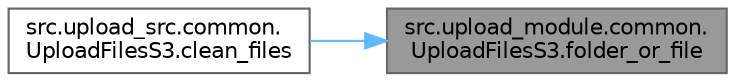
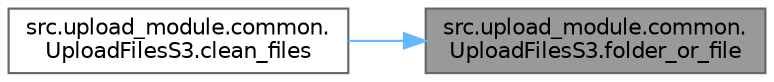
node "src.upload_src.common. UploadFilesS3.clean_files": label "src.upload_src.common. UploadFilesS3.clean_files" -> "src.upload_module.common. UploadFilesS3.clean_files"
